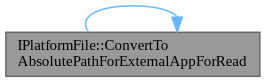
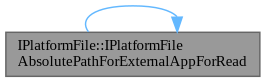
node "IPlatformFile::ConvertTo AbsolutePathForExternalAppForRead": label "IPlatformFile::ConvertTo AbsolutePathForExternalAppForRead" -> "IPlatformFile::IPlatformFile AbsolutePathForExternalAppForRead"
